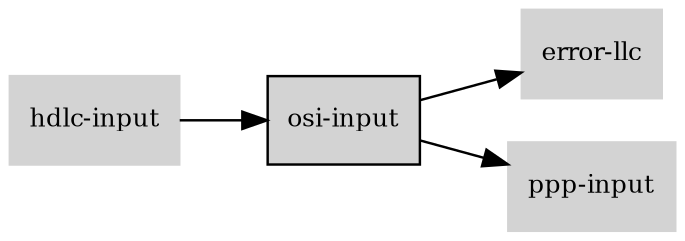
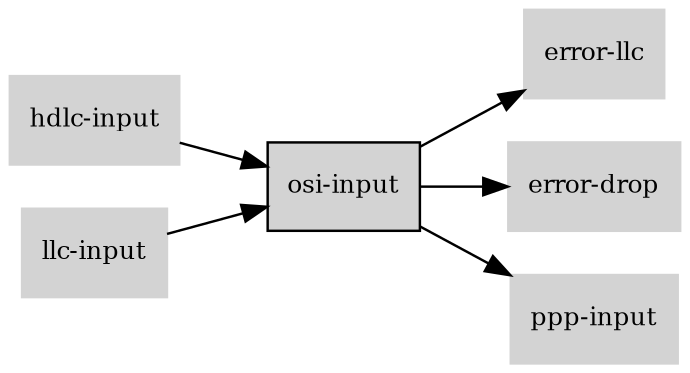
node "error-drop": added
node "llc-input": added
